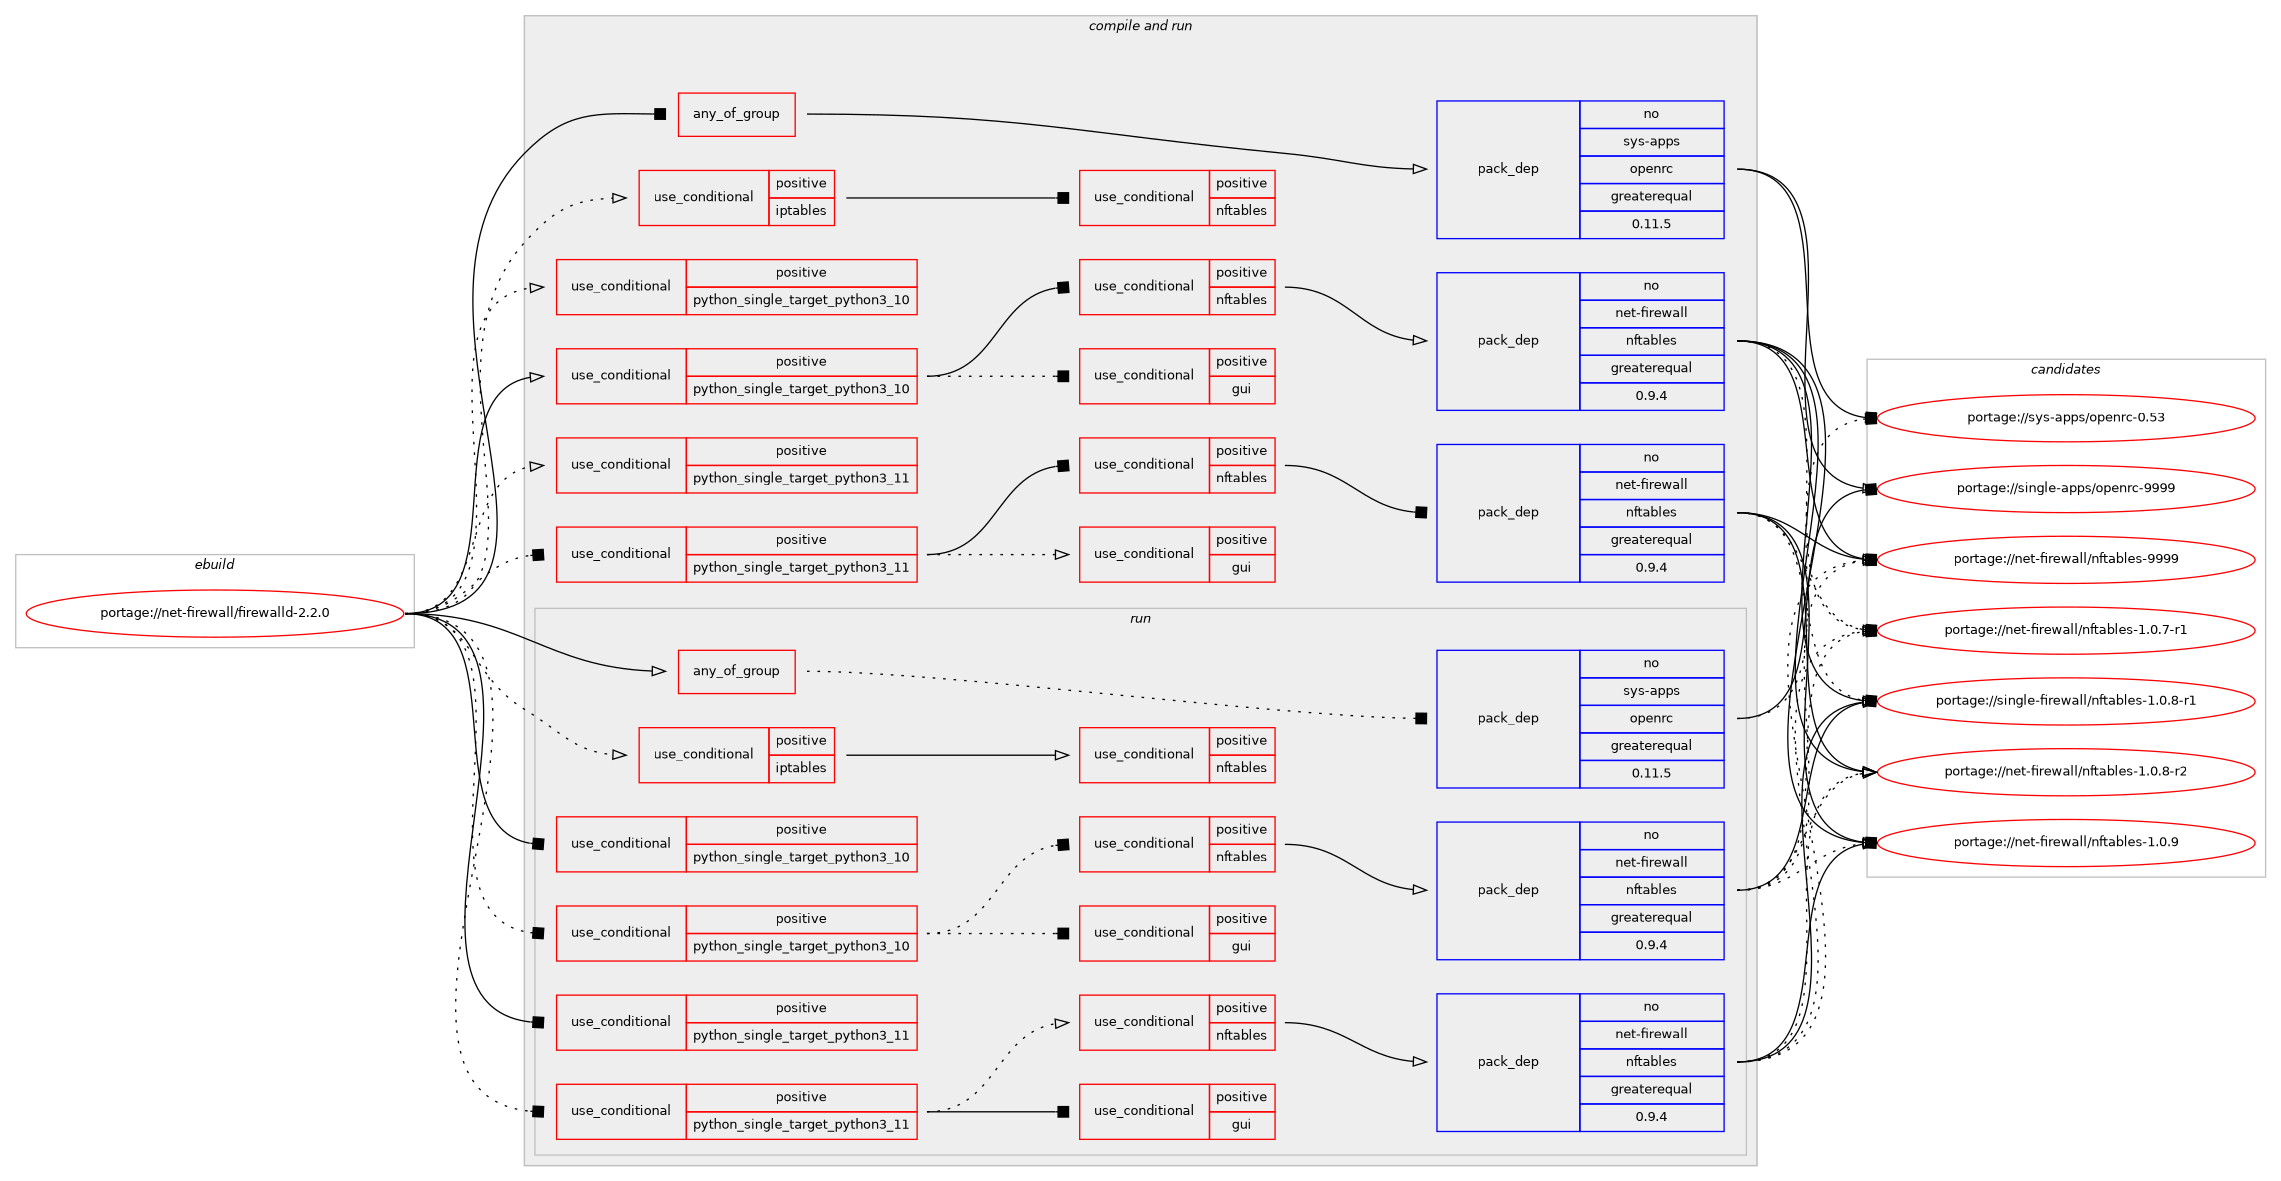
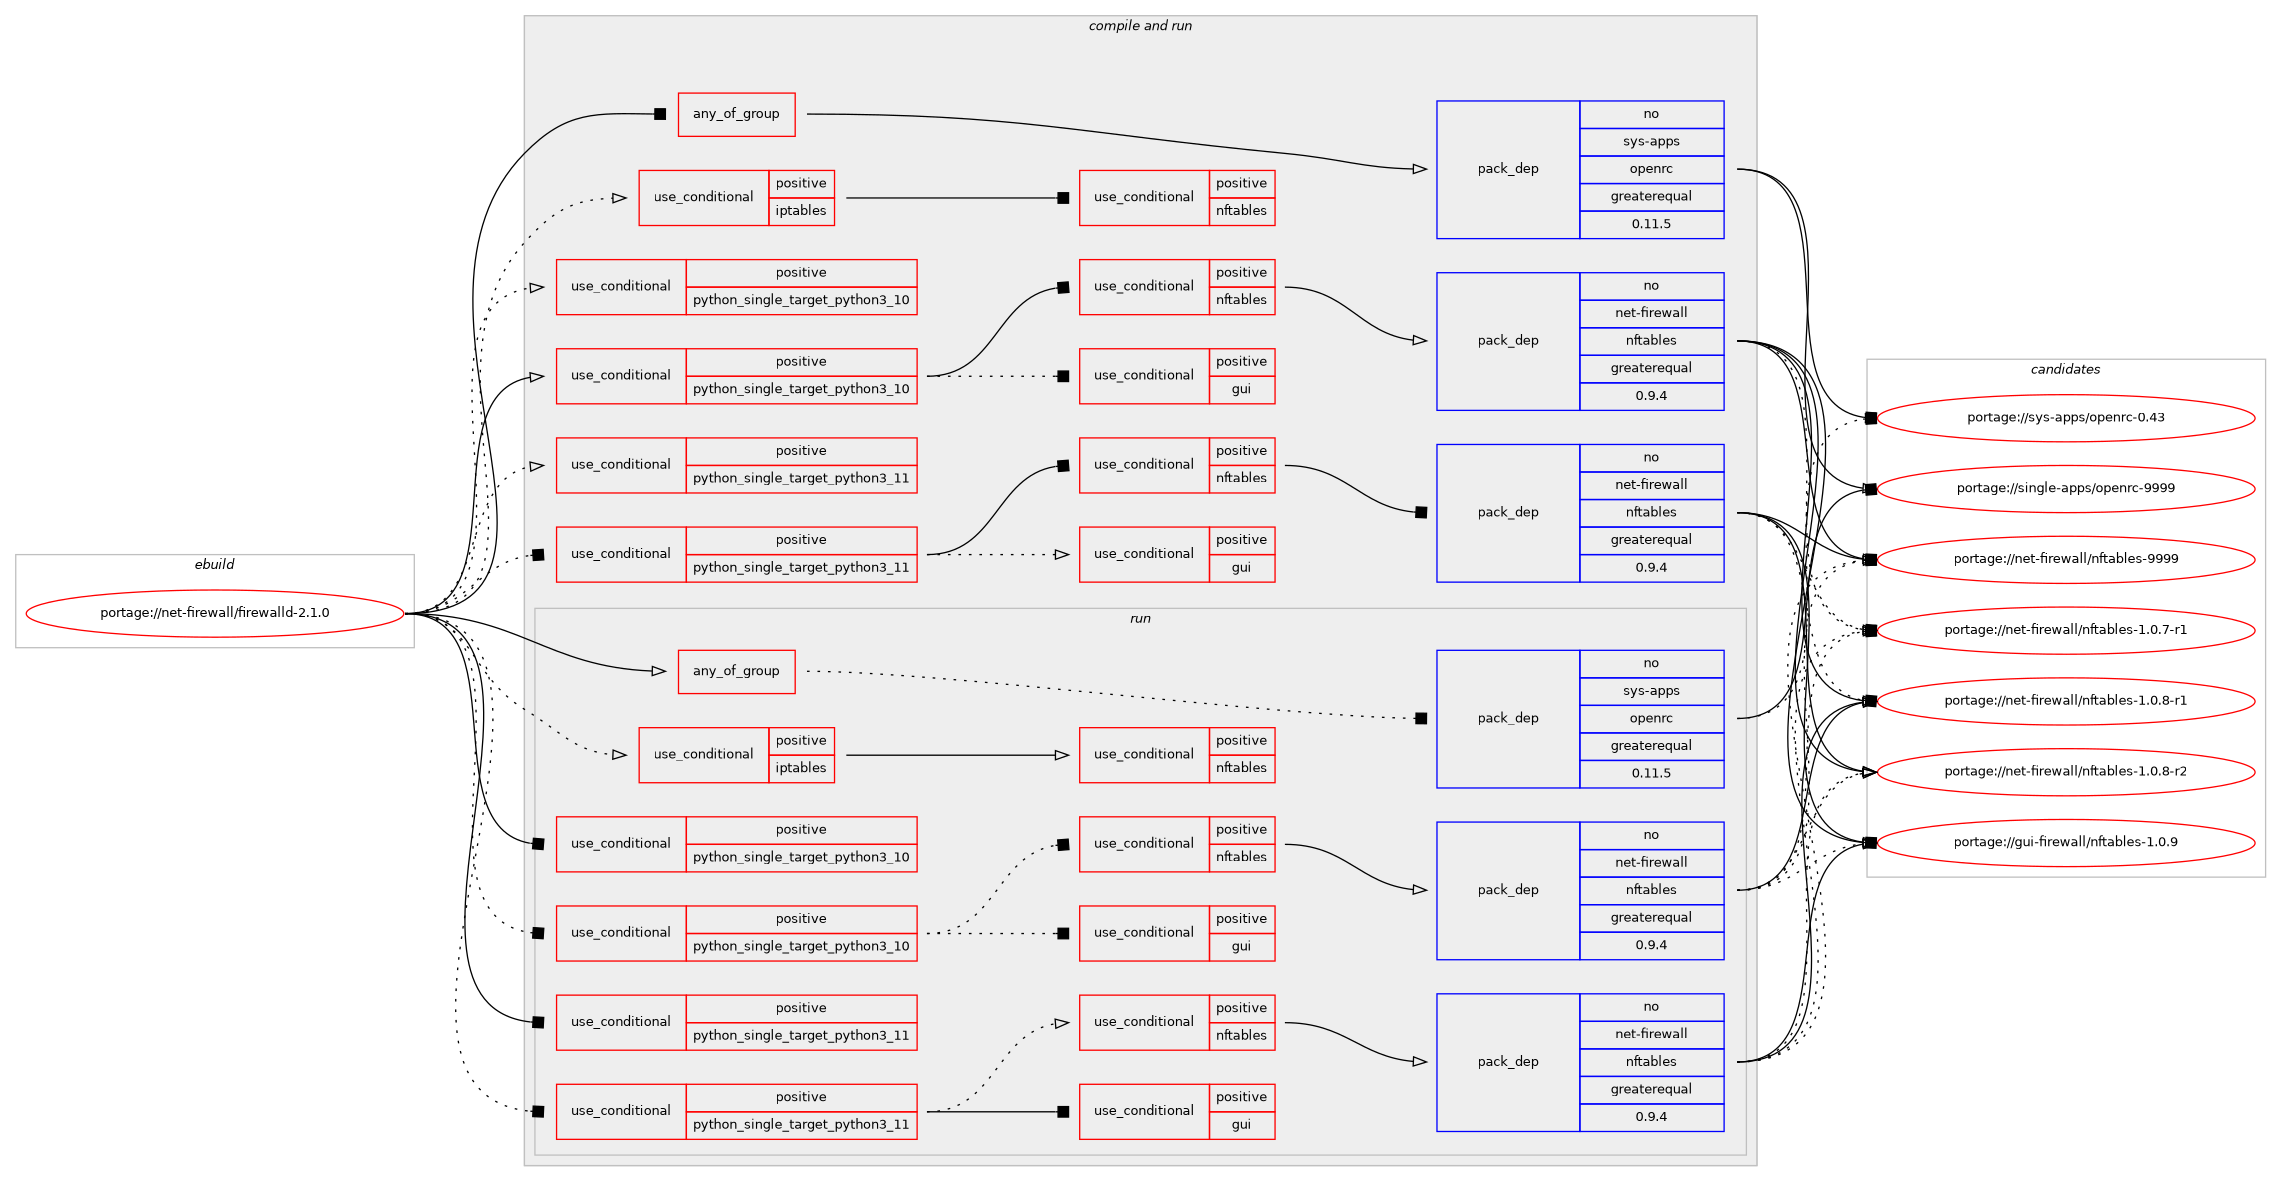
node "portage://sys-apps/openrc-0.53": label "portage://sys-apps/openrc-0.53" -> "portage://sys-apps/openrc-0.43"
node "portage://net-firewall/firewalld-2.2.0": label "portage://net-firewall/firewalld-2.2.0" -> "portage://net-firewall/firewalld-2.1.0"
node "portage://single-firewall/nftables-1.0.8-r1": label "portage://single-firewall/nftables-1.0.8-r1" -> "portage://net-firewall/nftables-1.0.8-r1"
node "portage://net-firewall/nftables-1.0.9": label "portage://net-firewall/nftables-1.0.9" -> "portage://gui-firewall/nftables-1.0.9"
